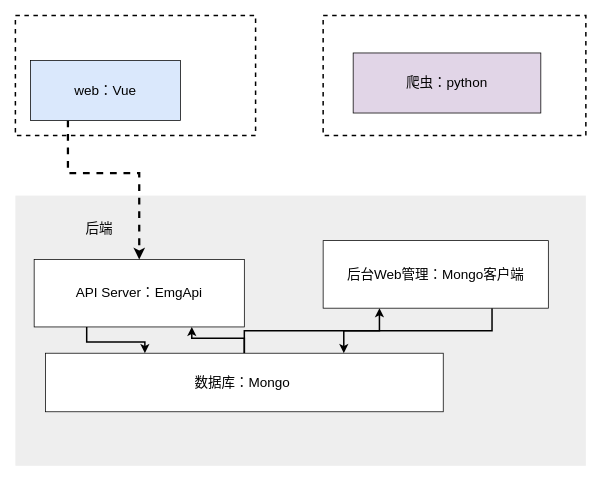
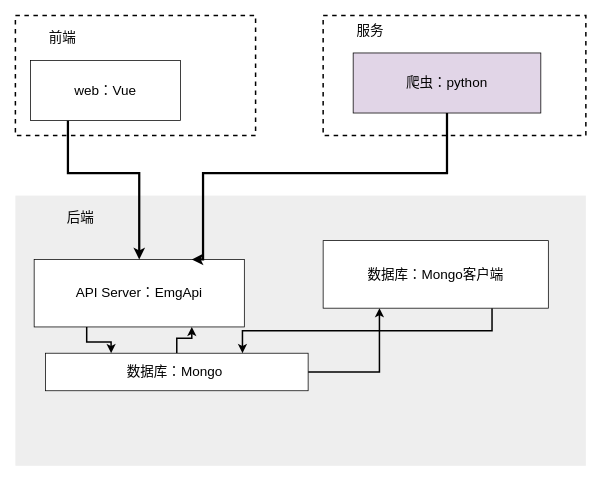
node "服务": added
node "前端": added
node "web：Vue": fillcolor #dae8fc -> #ffffff
edge "web：Vue" -> "API Server：EmgApi": style dashed -> solid
edge "爬虫：python" -> "API Server：EmgApi": added
node "后端": moved (99, 229) -> (81, 218)
node "后台Web管理：Mongo客户端": label "后台Web管理：Mongo客户端" -> "数据库：Mongo客户端"
node "数据库：Mongo": size 398x59 -> 263x38
